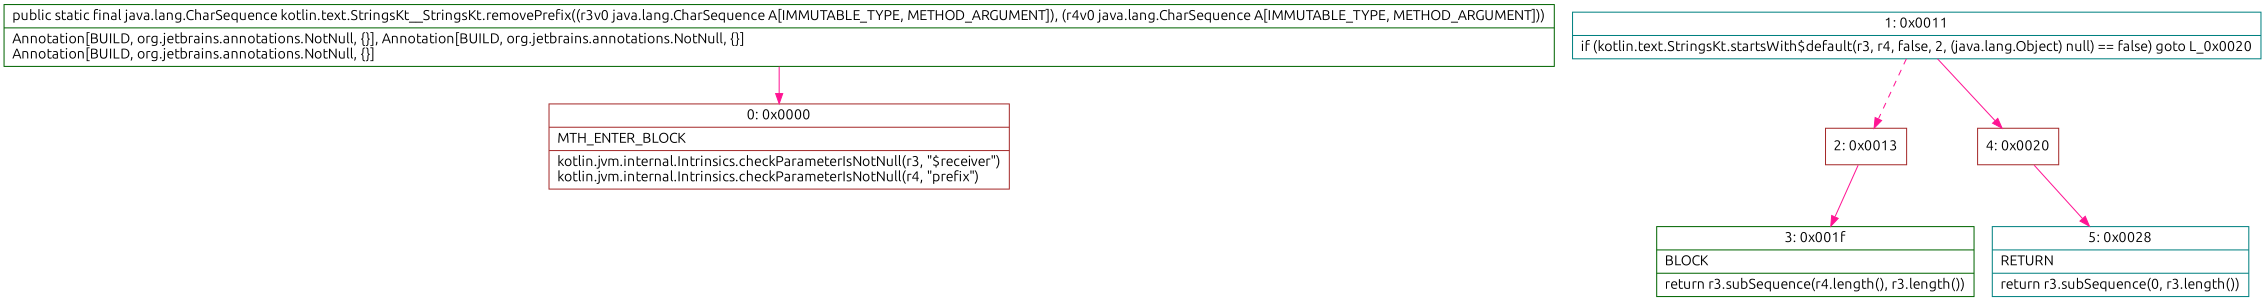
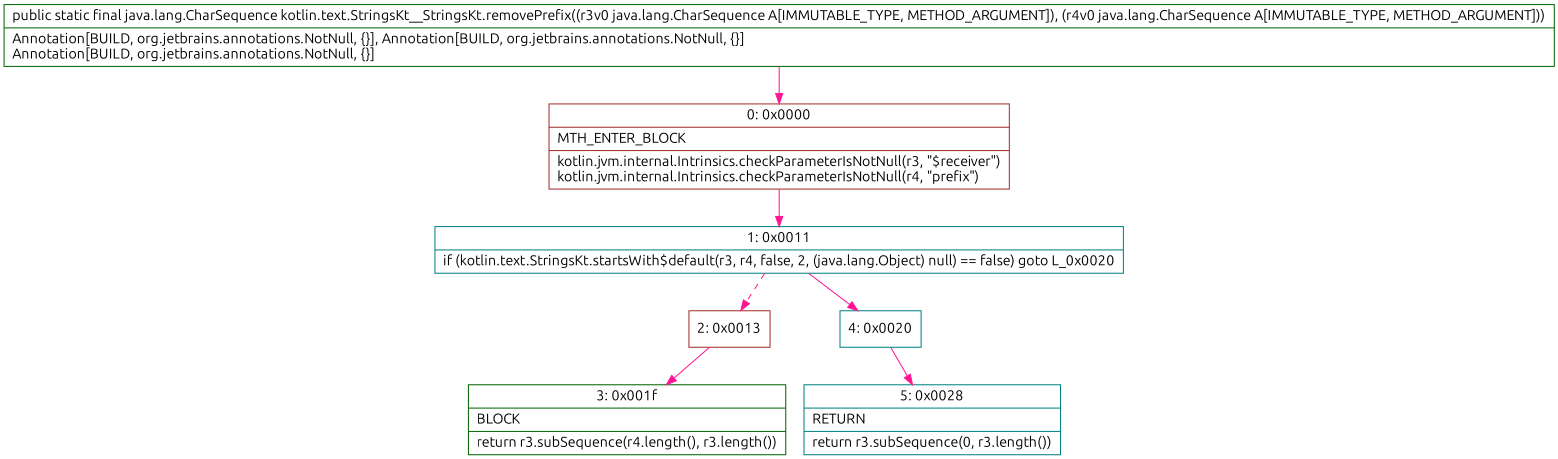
node "4: 0x0020": color brown -> teal
edge "0: 0x0000" -> "1: 0x0011": added
